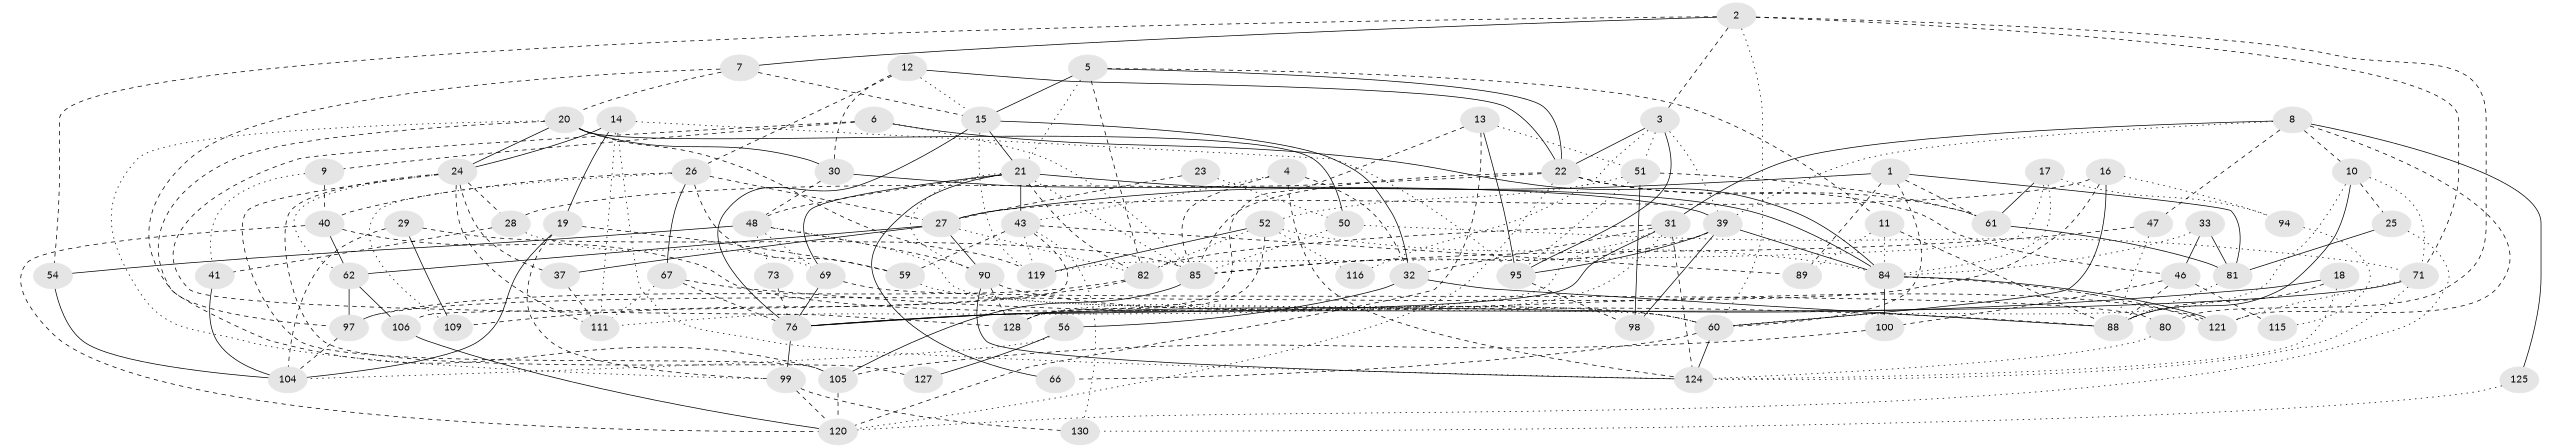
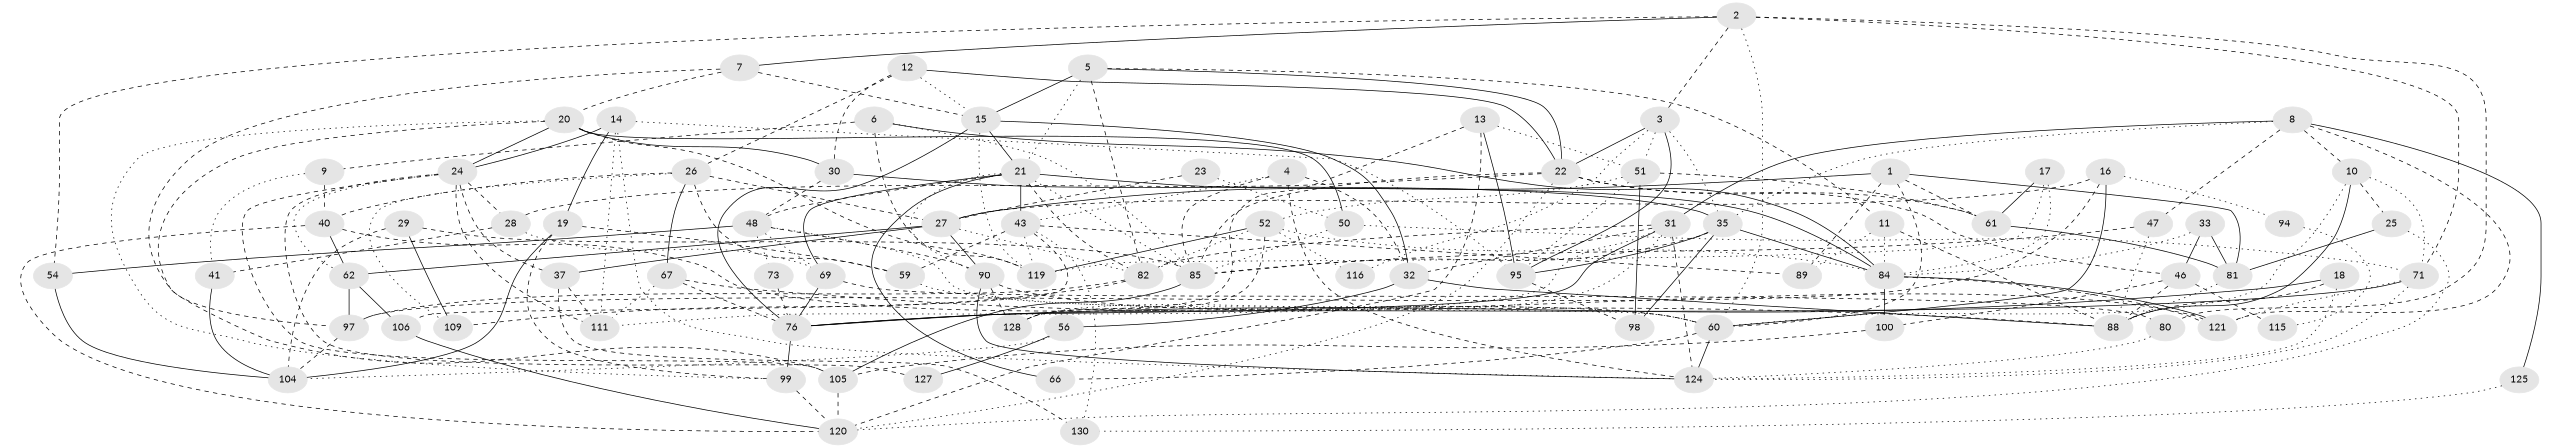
edge "17" -- "94": removed
node "39": label "39" -> "35"
edge "6" -- "128": now "6" -- "119"
edge "99" -- "130": now "37" -- "130"
